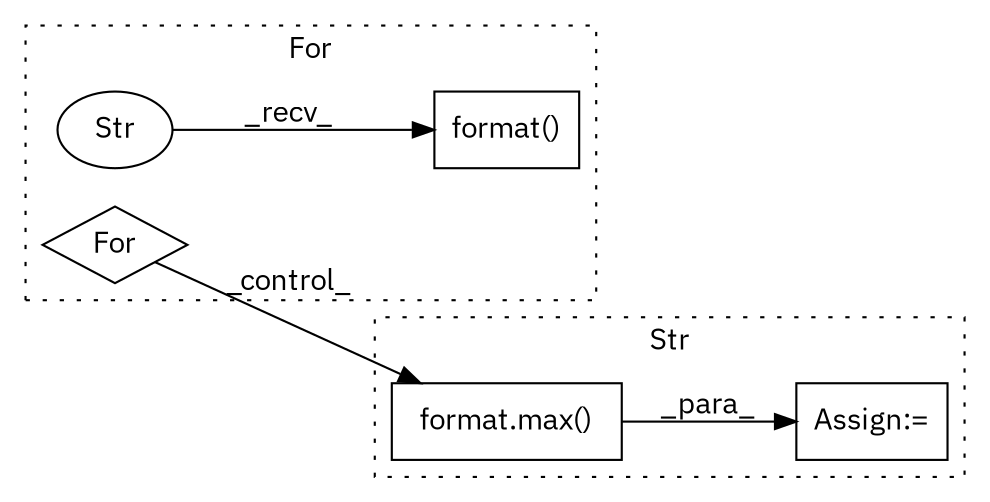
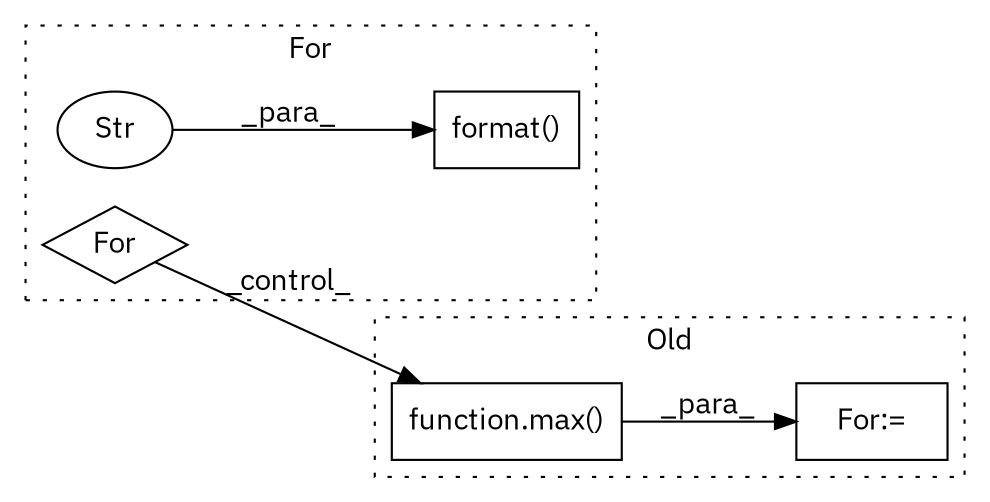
edge "Str" -> "format()": label "_recv_" -> "_para_"
cluster "Str": label "Str" -> "Old"
node "format.max()": label "format.max()" -> "function.max()"
node "Assign:=": label "Assign:=" -> "For:="
